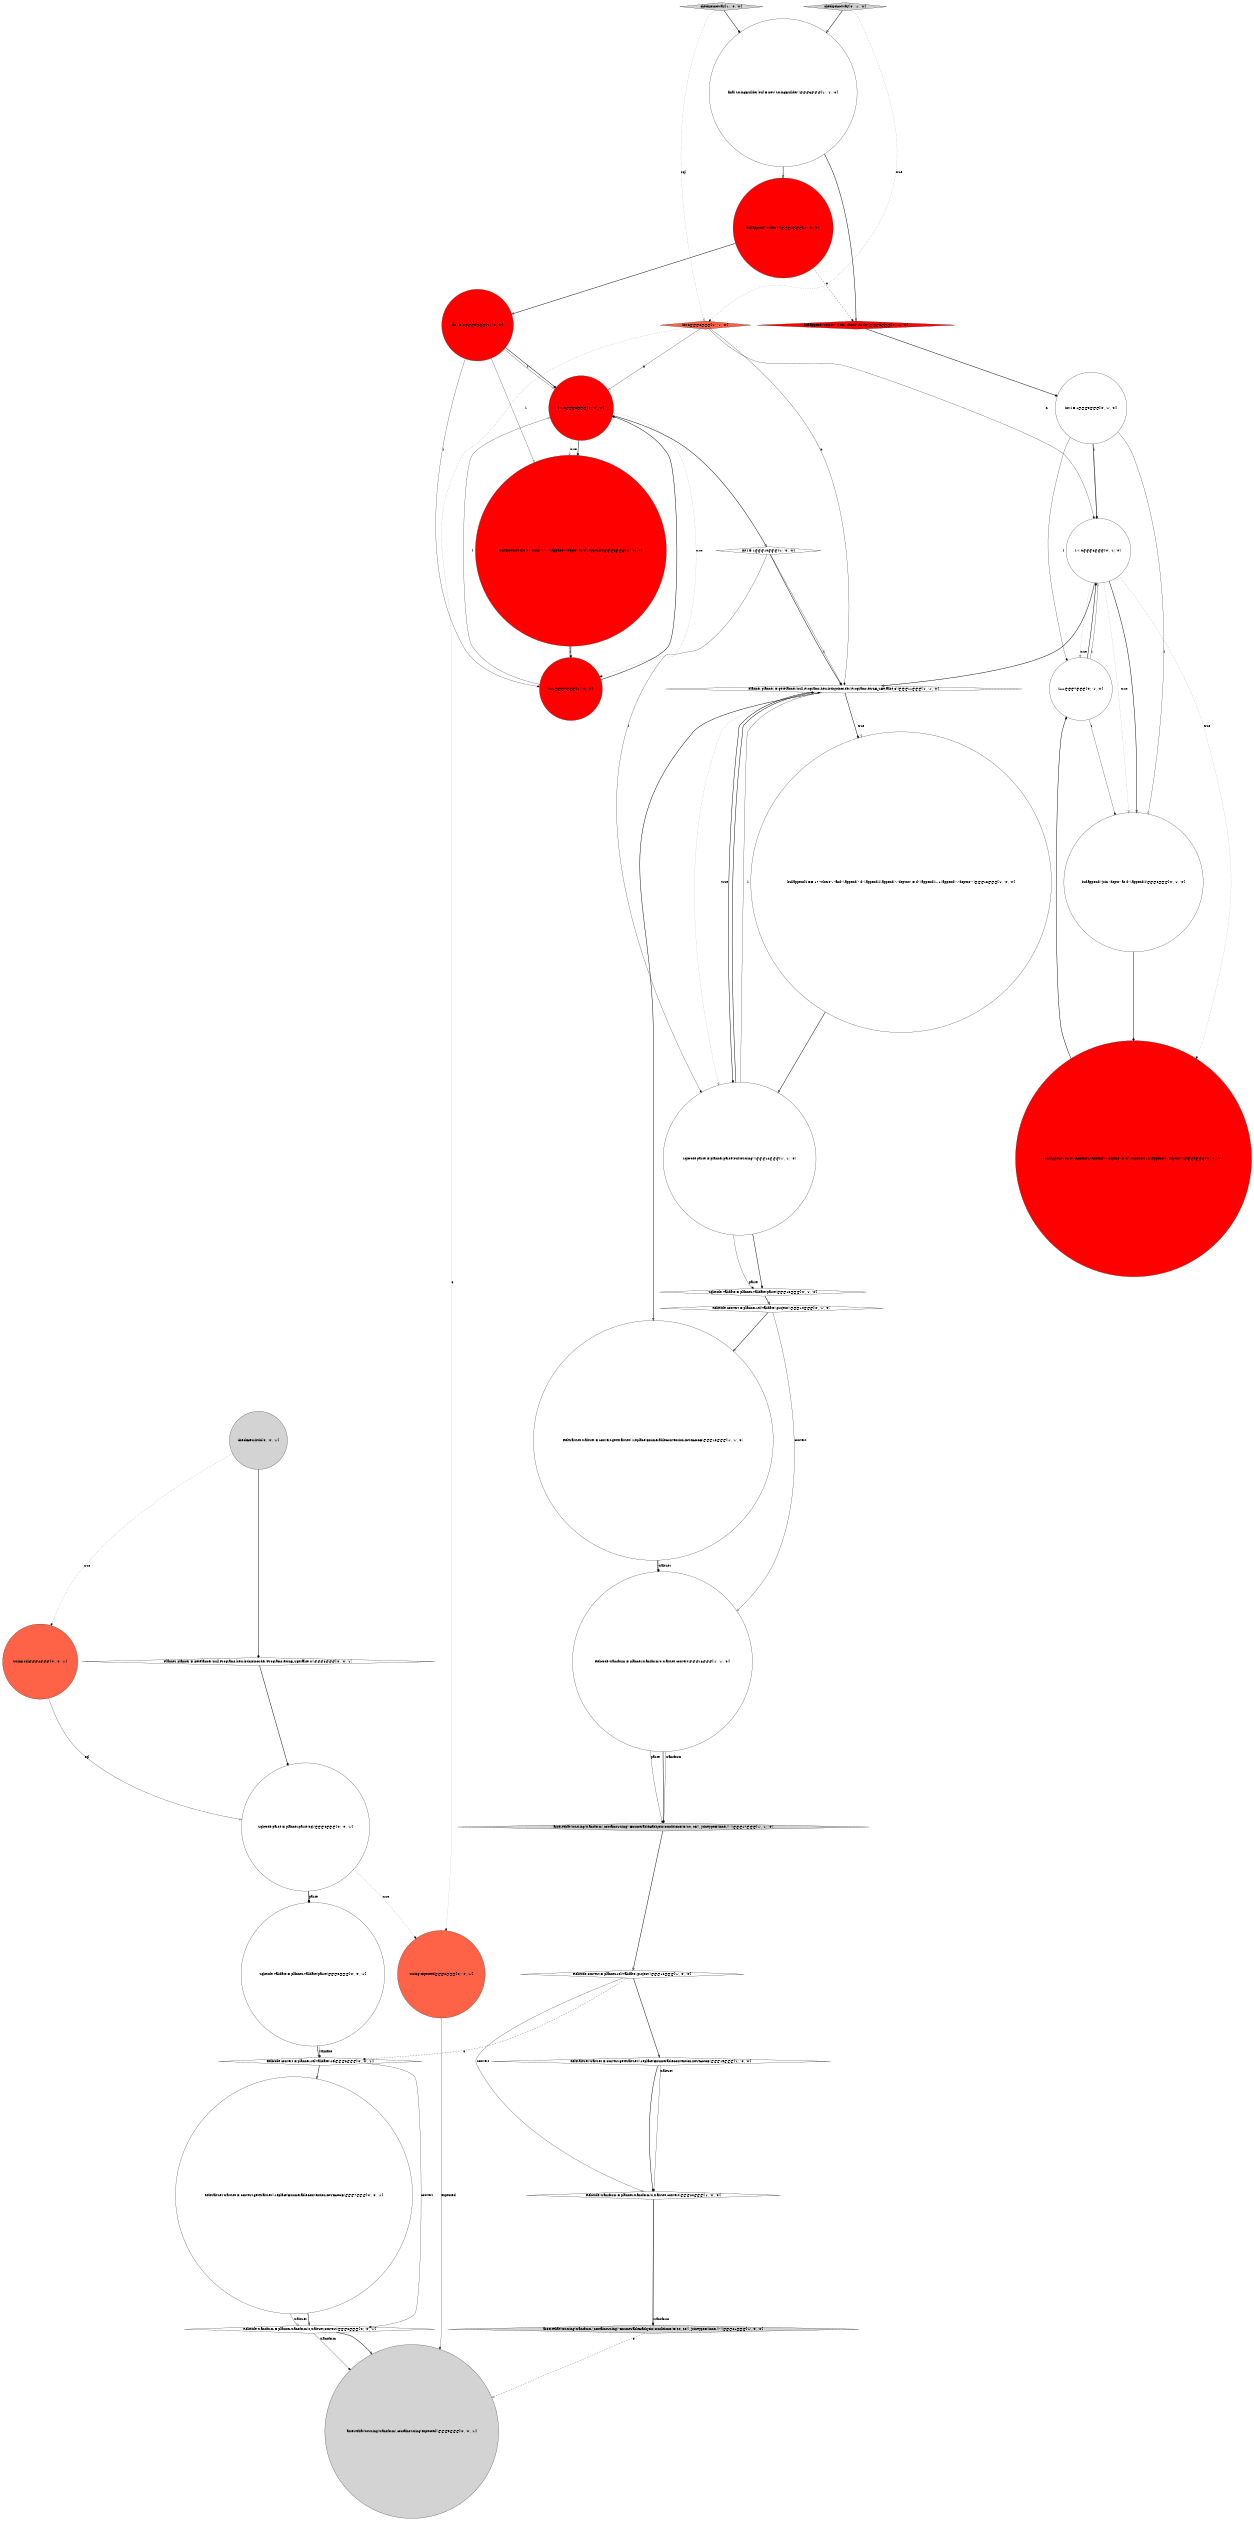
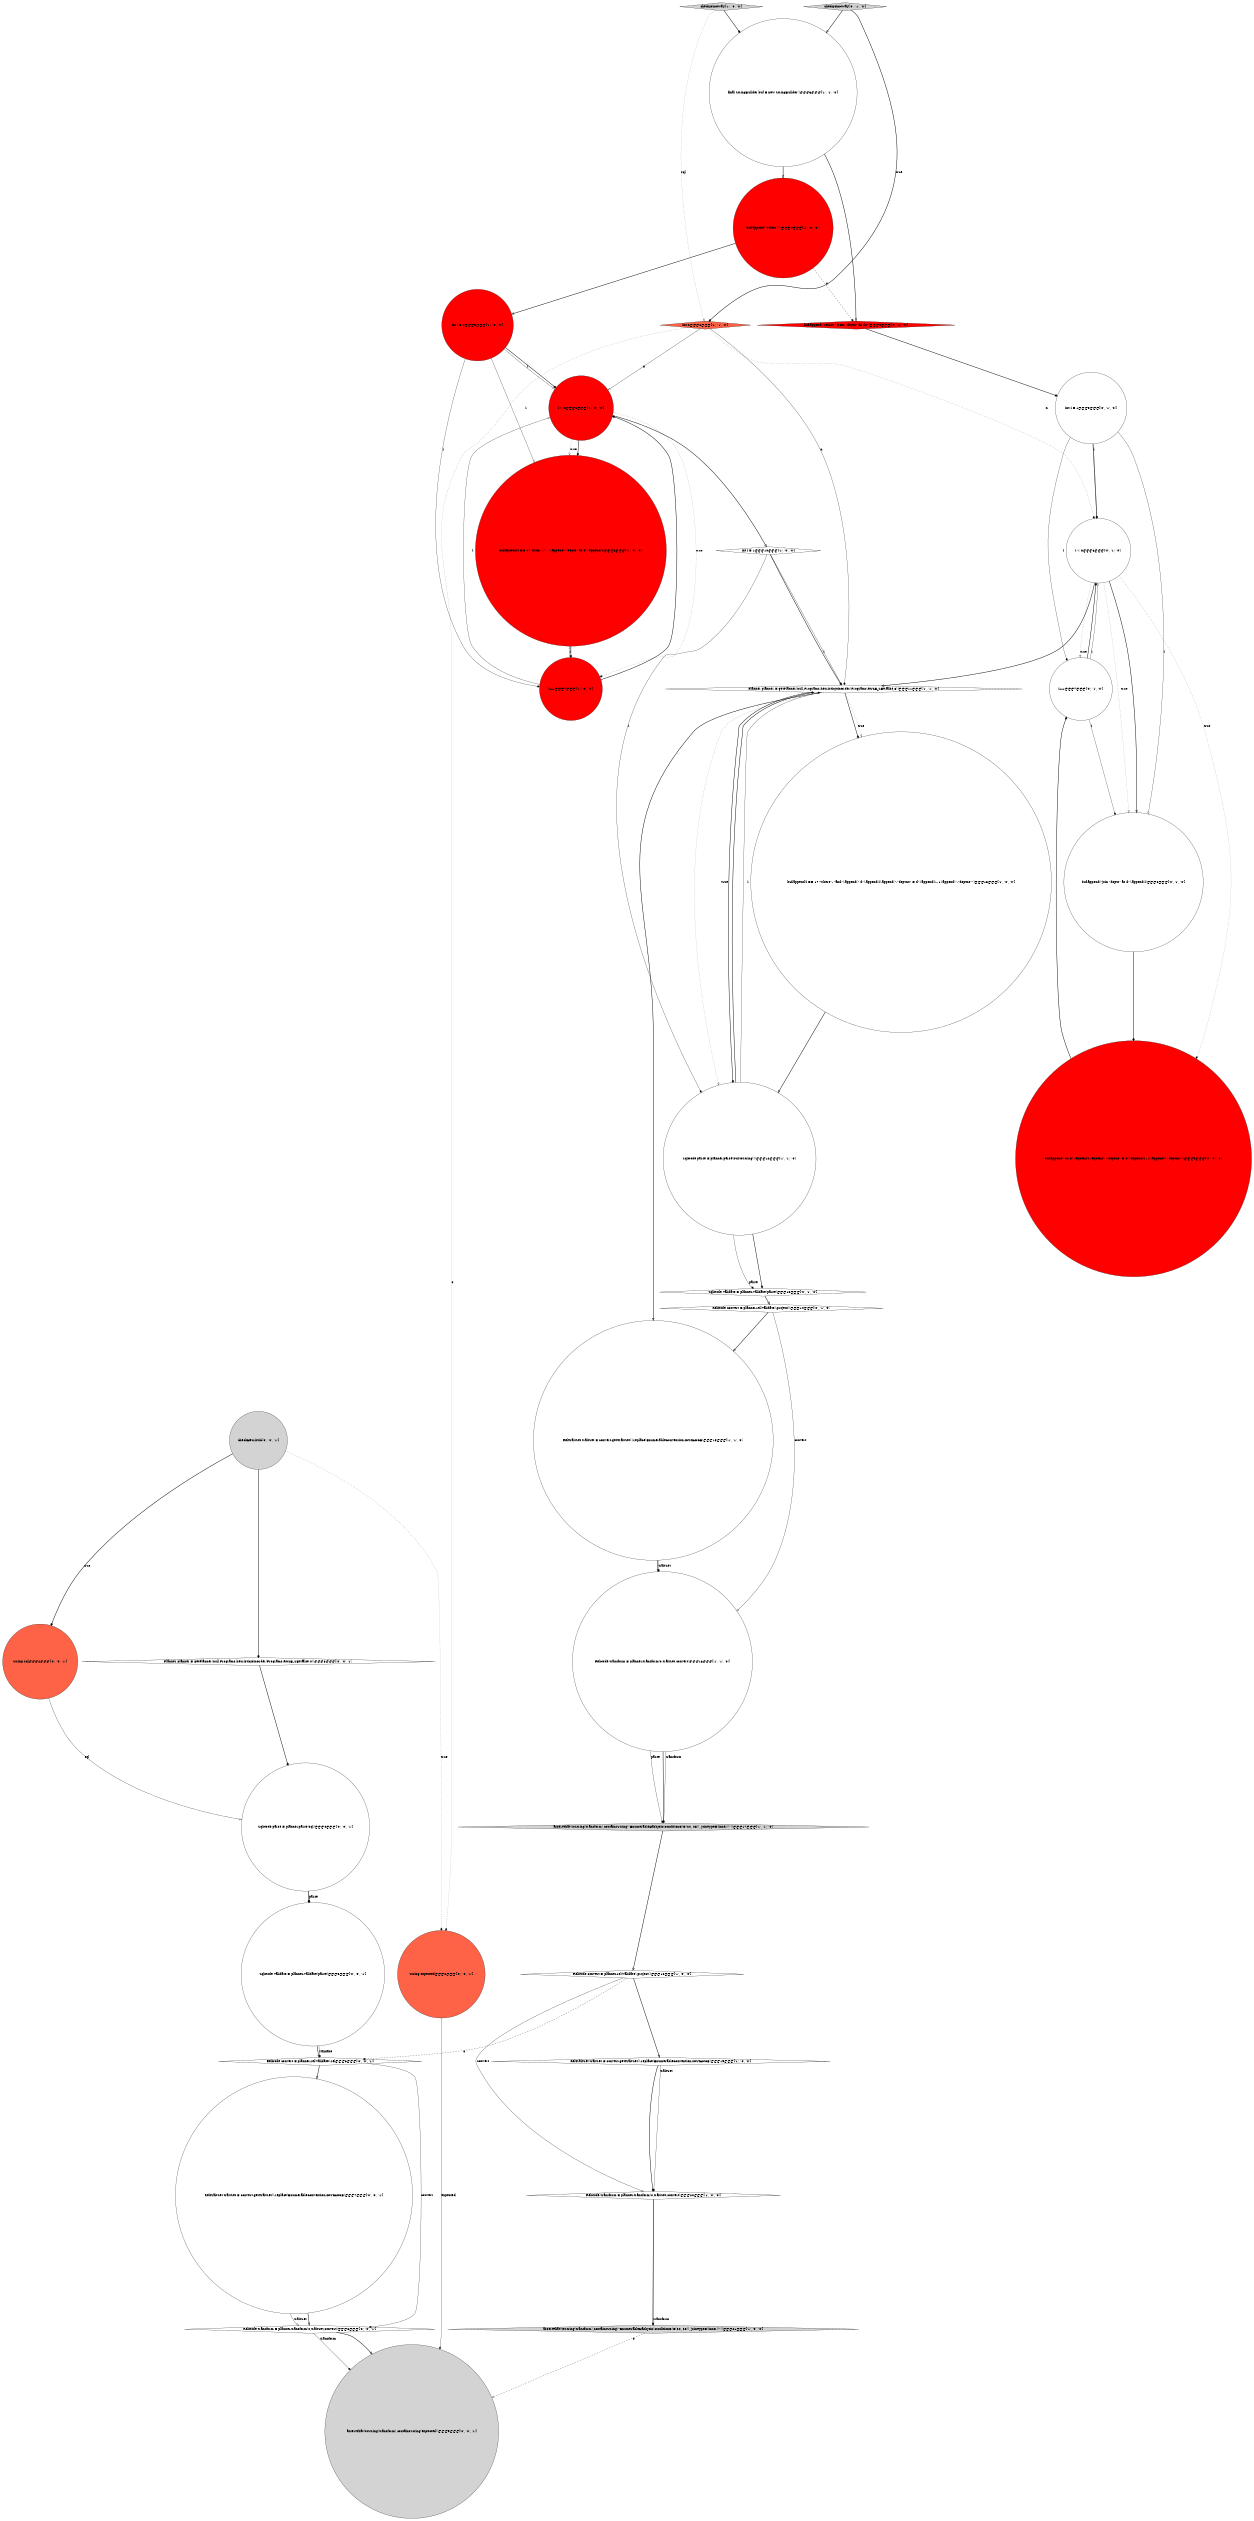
edge "checkJoinNWay['0', '1', '0']" -> "int n@@@2@@@['1', '1', '0']": style dotted -> bold
edge "int n@@@2@@@['1', '1', '0']" -> "i < n@@@6@@@['0', '1', '0']": style solid -> dotted
edge "checkHeuristic['0', '0', '1']" -> "String sql@@@2@@@['0', '0', '1']": style dotted -> bold
edge "SqlNode parse = planner.parse(sql)@@@4@@@['0', '0', '1']" -> "String expected@@@2@@@['0', '0', '1']": now "checkHeuristic['0', '0', '1']" -> "String expected@@@2@@@['0', '0', '1']"
